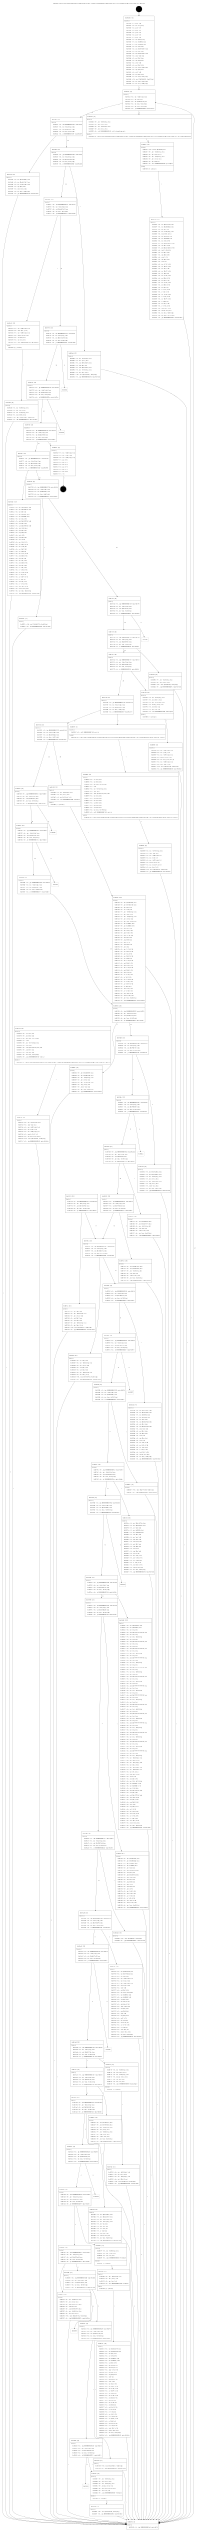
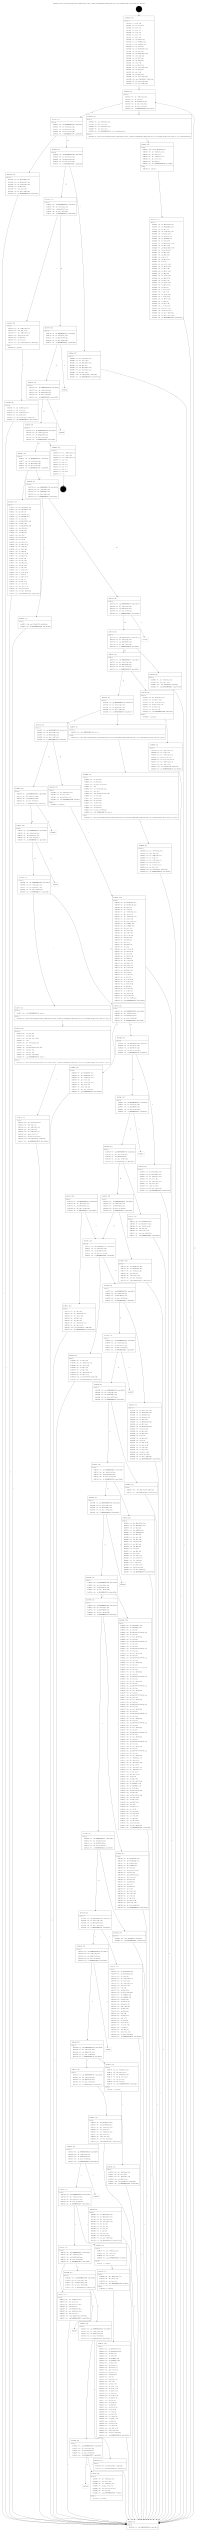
node "0x402171 [5]": added
node "0x401a98 [28]": removed
node "0x40236b [15]": removed
